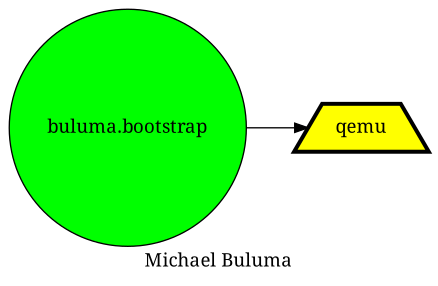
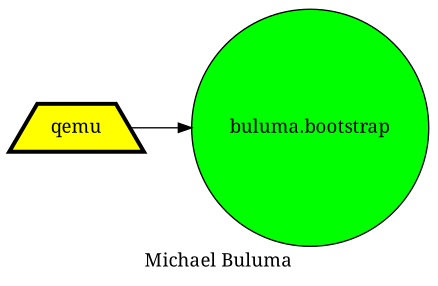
edge "buluma.bootstrap" -> "qemu": reversed
